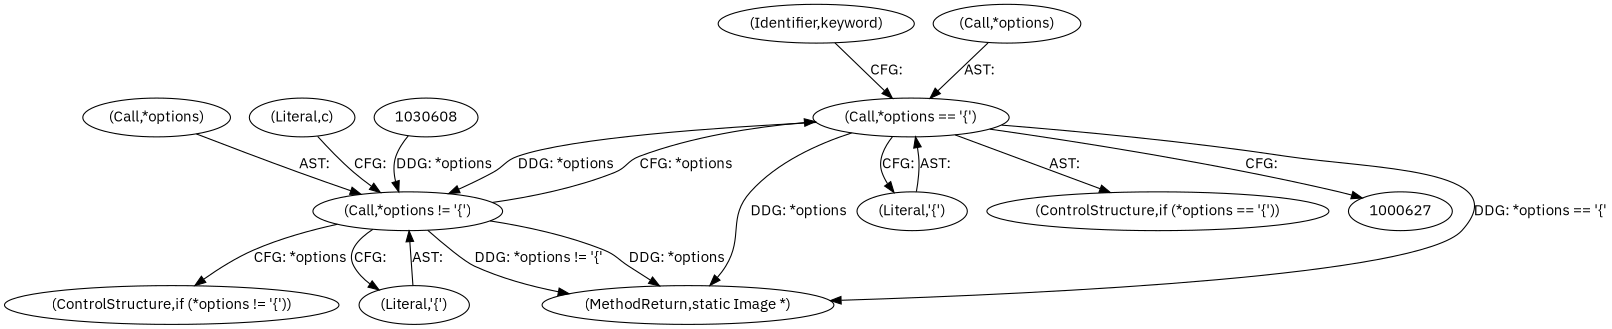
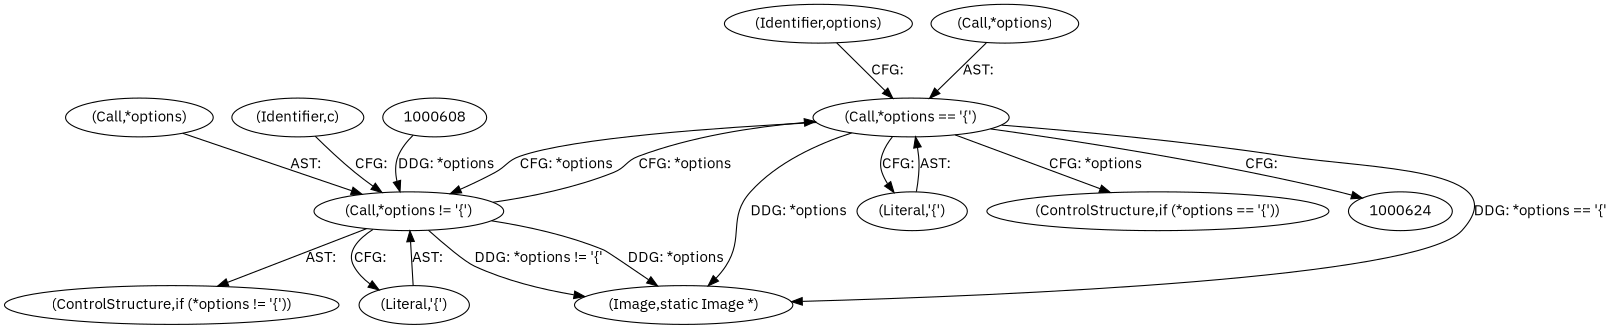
node "(Identifier,keyword)": label "(Identifier,keyword)" -> "(Identifier,options)"
node "(Literal,c)": label "(Literal,c)" -> "(Identifier,c)"
node "1030608": label "1030608" -> "1000608"
edge "(Call,*options == '{')" -> "(Call,*options != '{')": label "DDG: *options" -> "CFG: *options"
edge "(Call,*options == '{')" -> "(ControlStructure,if (*options == '{'))": label "AST: " -> "CFG: *options"
node "1000627": label "1000627" -> "1000624"
edge "(Call,*options != '{')" -> "(ControlStructure,if (*options != '{'))": label "CFG: *options" -> "AST: "
node "(MethodReturn,static Image *)": label "(MethodReturn,static Image *)" -> "(Image,static Image *)"
